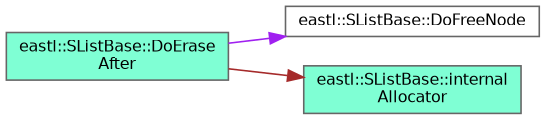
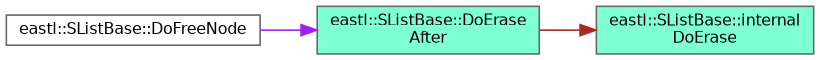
edge "eastl::SListBase::DoErase After" -> "eastl::SListBase::DoFreeNode": reversed
node "eastl::SListBase::internal Allocator": label "eastl::SListBase::internal Allocator" -> "eastl::SListBase::internal DoErase"
